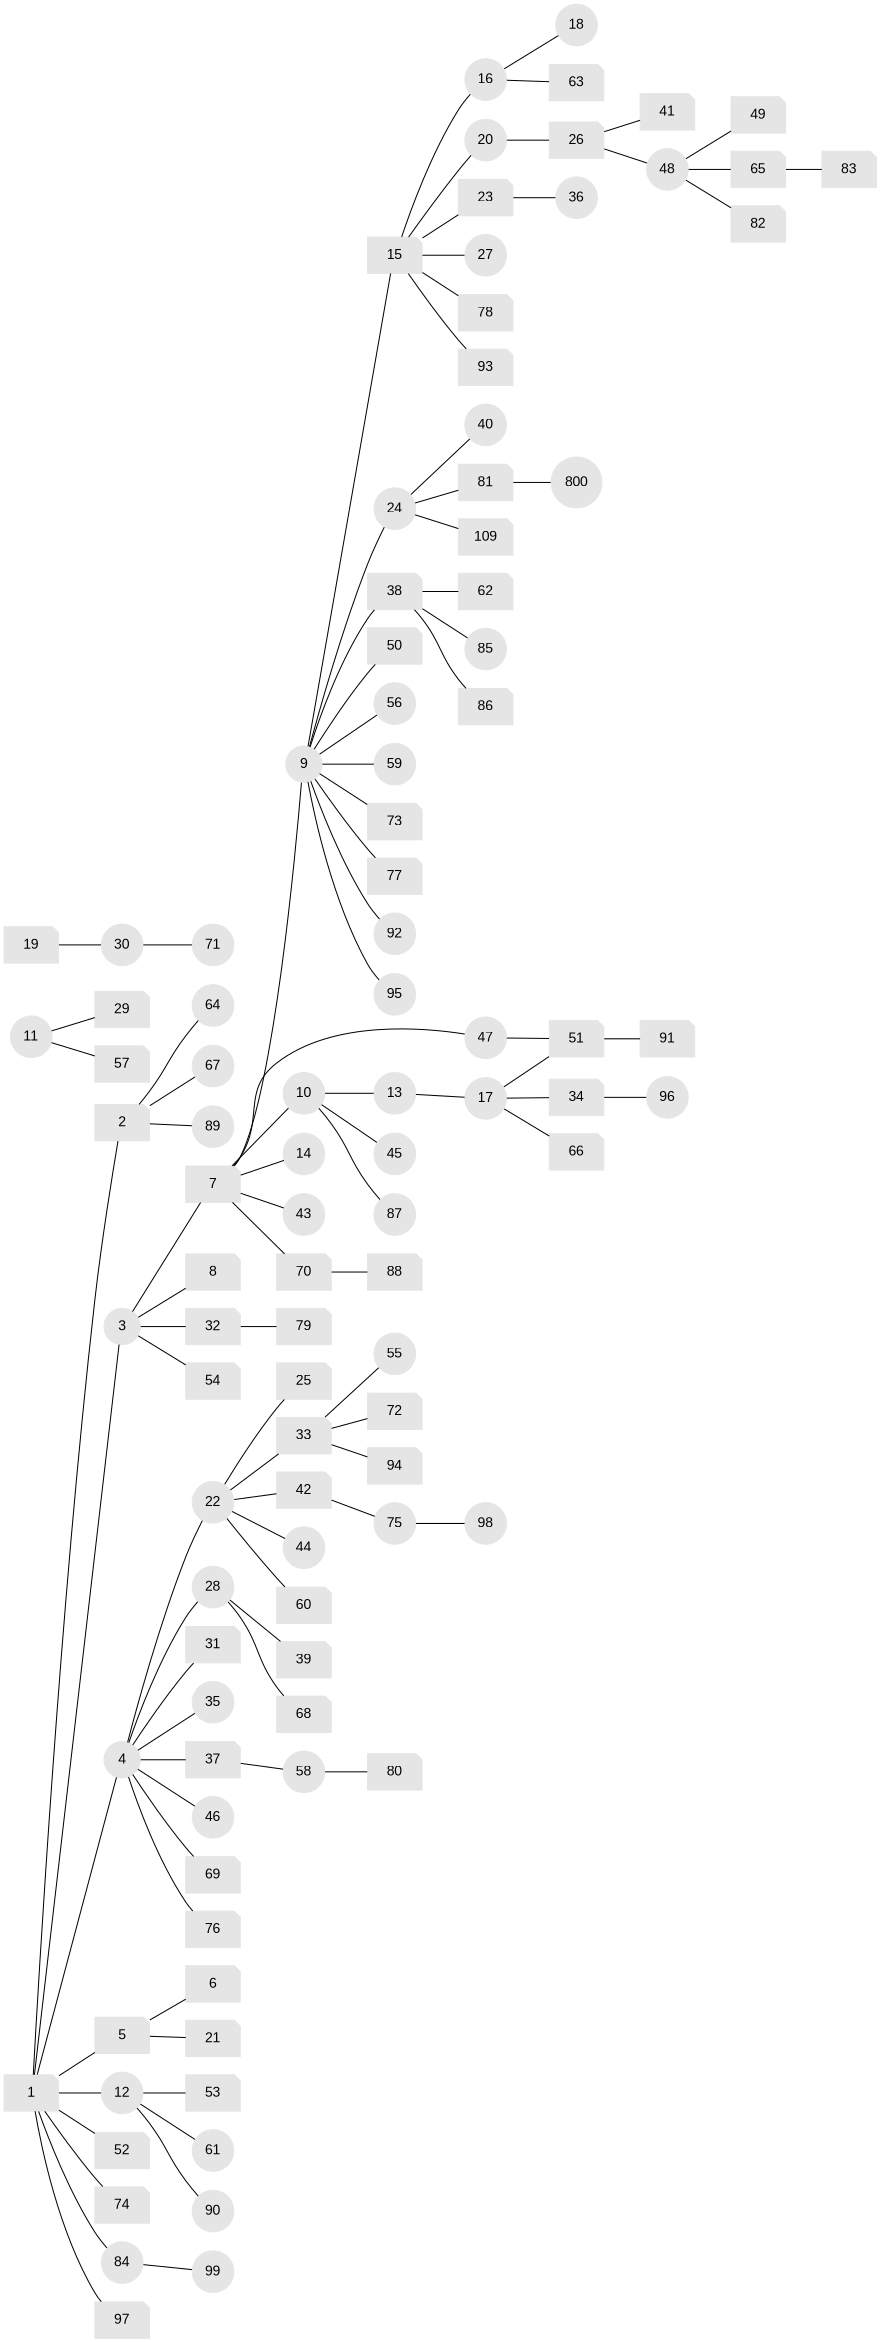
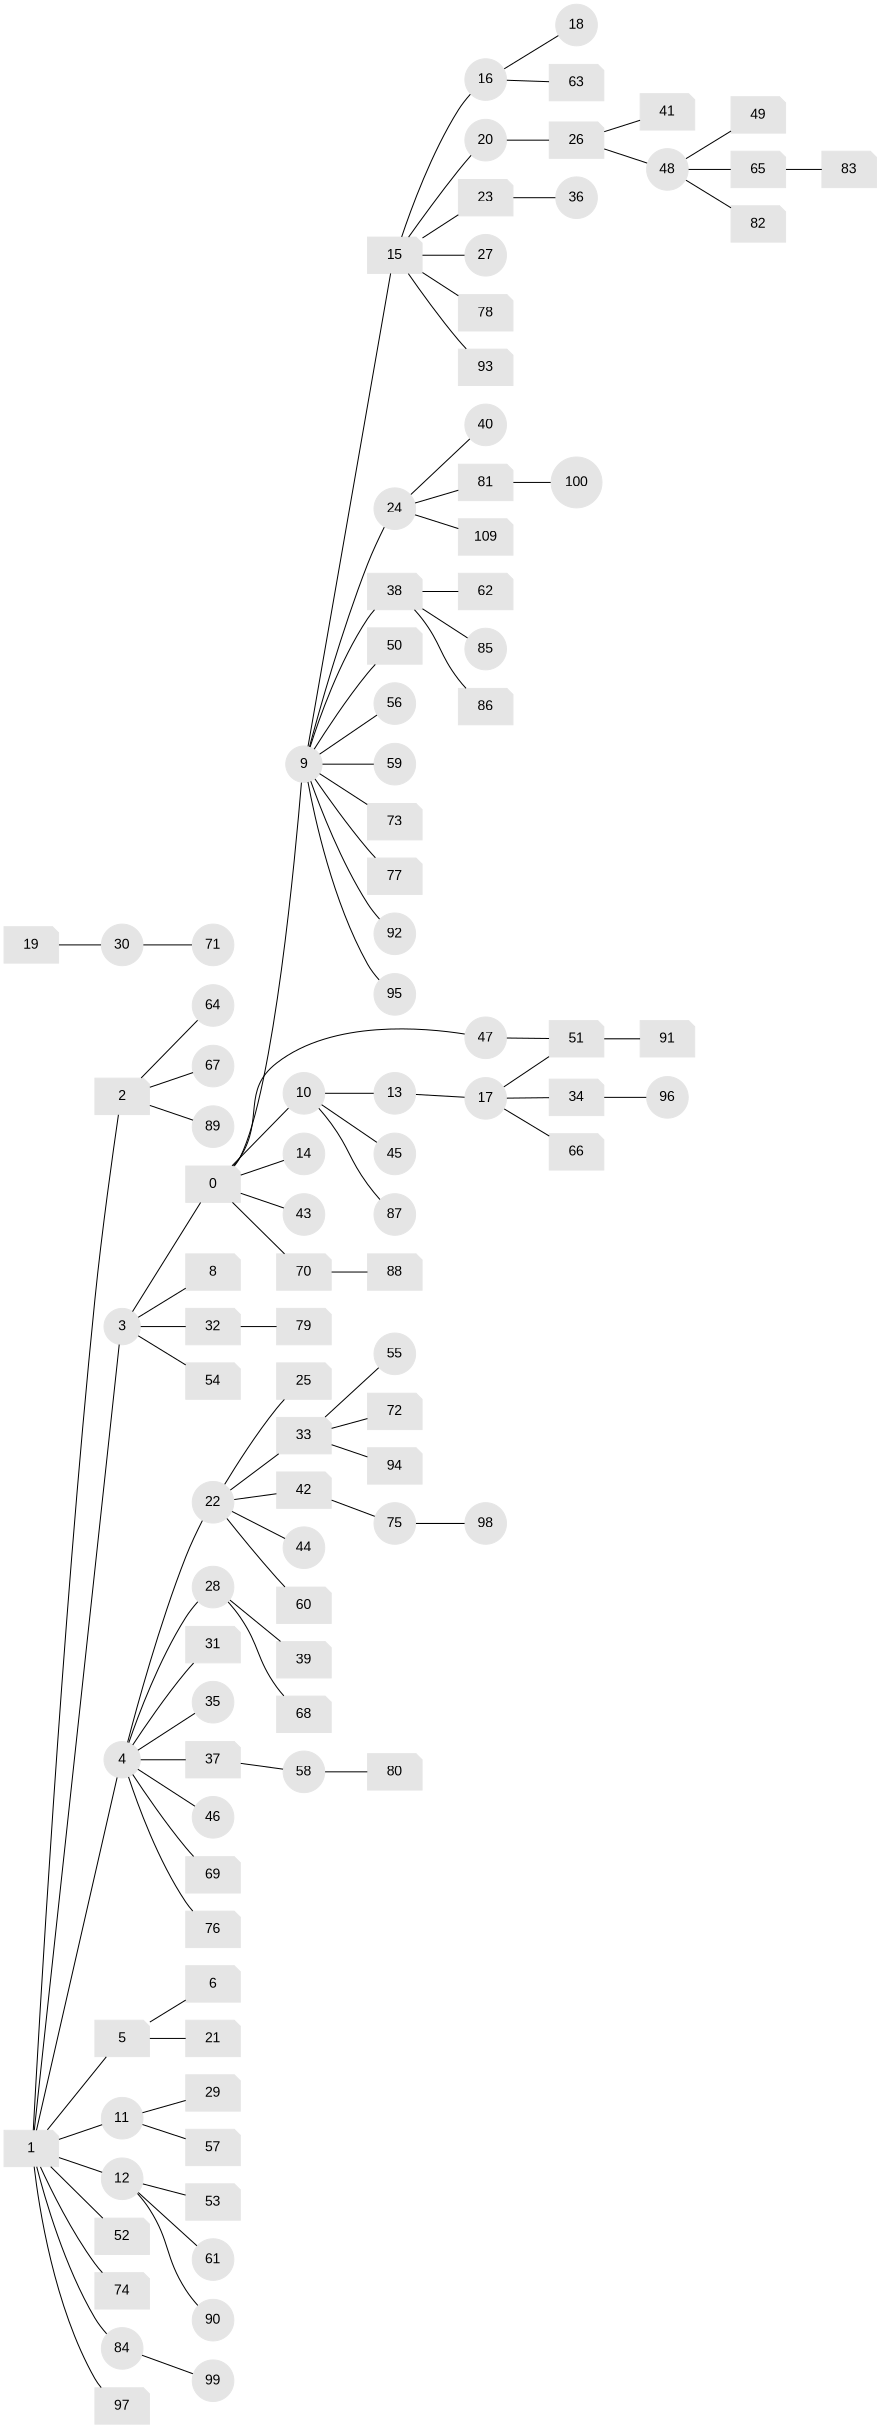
node "800": label "800" -> "100"
node "7": label "7" -> "0"
edge "11" -- "1": added
